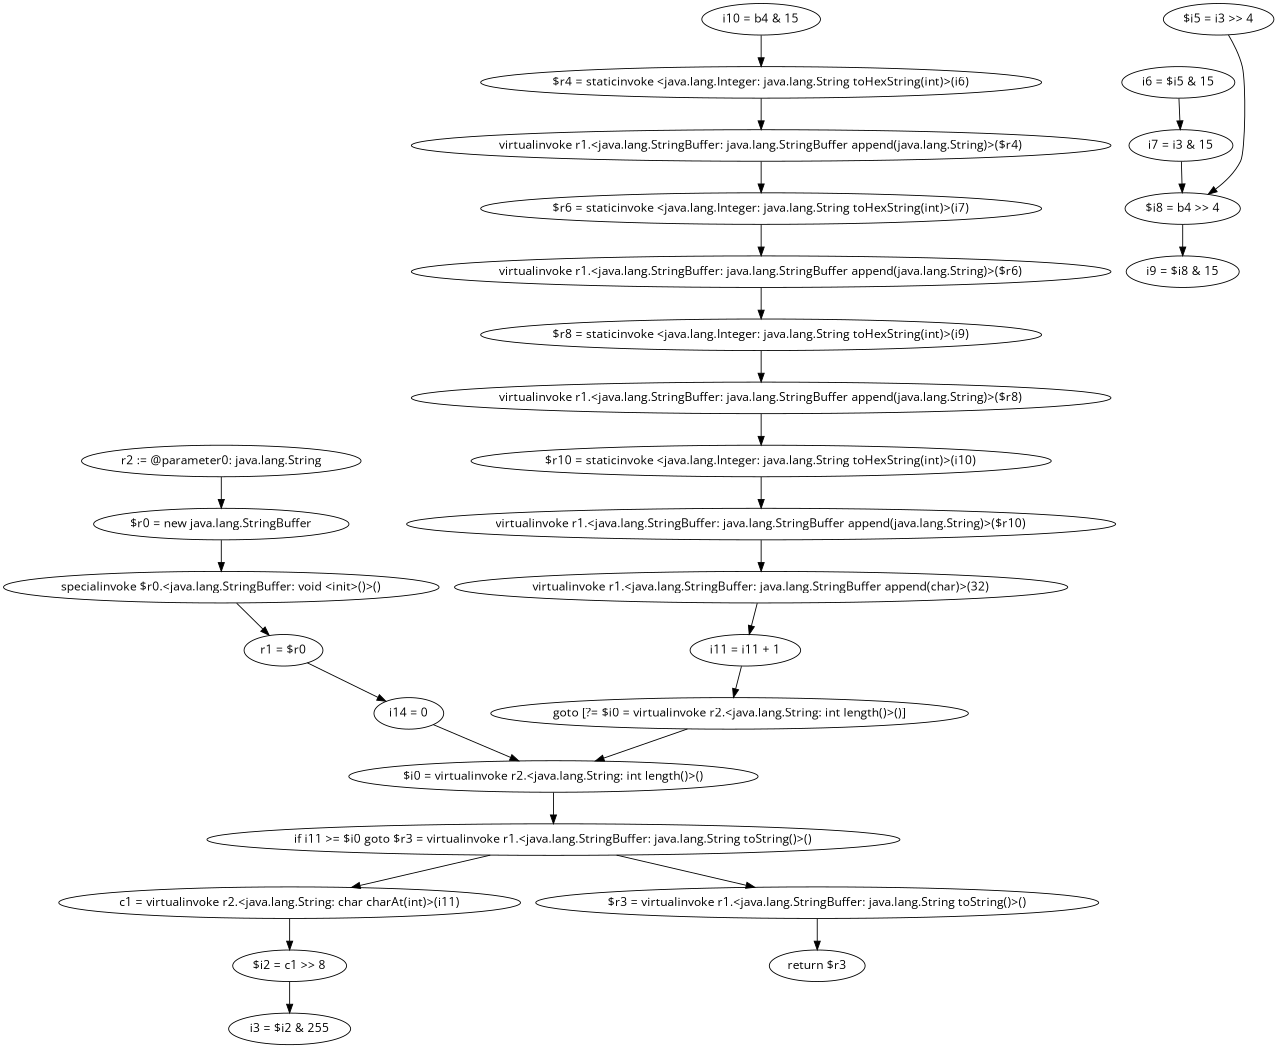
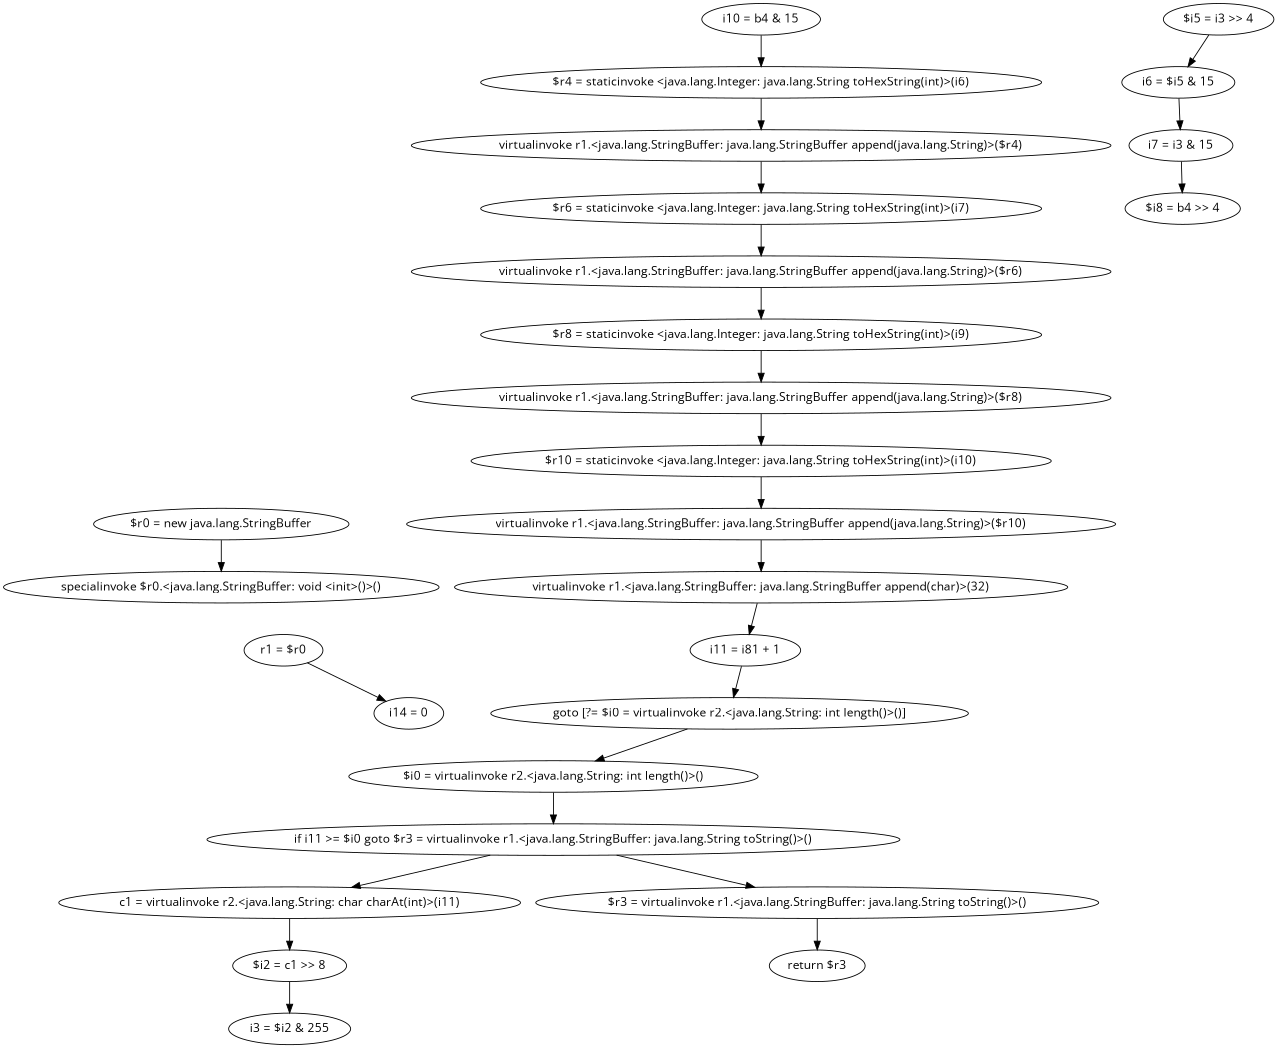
edge "$i5 = i3 >> 4" -> "$i8 = b4 >> 4": now "$i5 = i3 >> 4" -> "i6 = $i5 & 15"
node "i9 = $i8 & 15": removed
node "r2 := @parameter0: java.lang.String": removed
edge "specialinvoke $r0.<java.lang.StringBuffer: void <init>()>()" -> "r1 = $r0": removed
node "i11 = i11 + 1": label "i11 = i11 + 1" -> "i11 = i81 + 1"
edge "i14 = 0" -> "$i0 = virtualinvoke r2.<java.lang.String: int length()>()": removed
